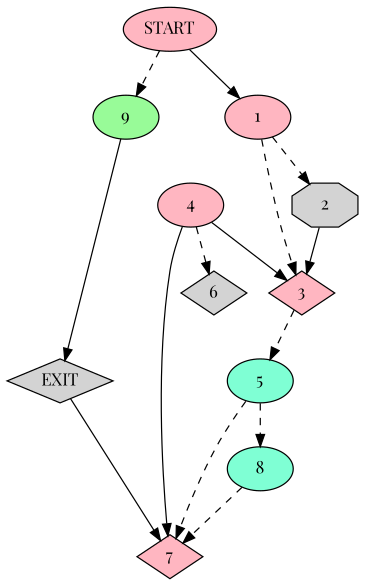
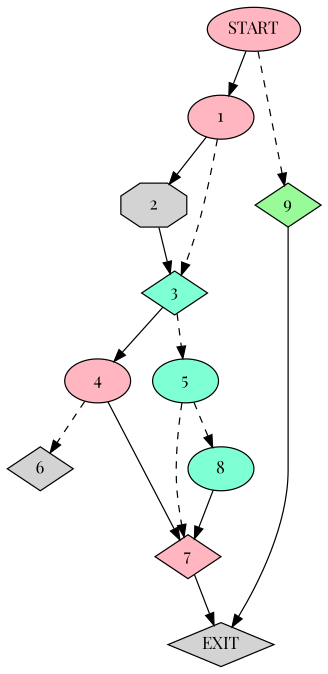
node "9": shape ellipse -> diamond
edge "1" -> "2": style dashed -> solid
edge "4" -> "3": reversed
node "3": fillcolor lightpink -> aquamarine
edge "EXIT" -> "7": reversed
edge "8" -> "7": style dashed -> solid
